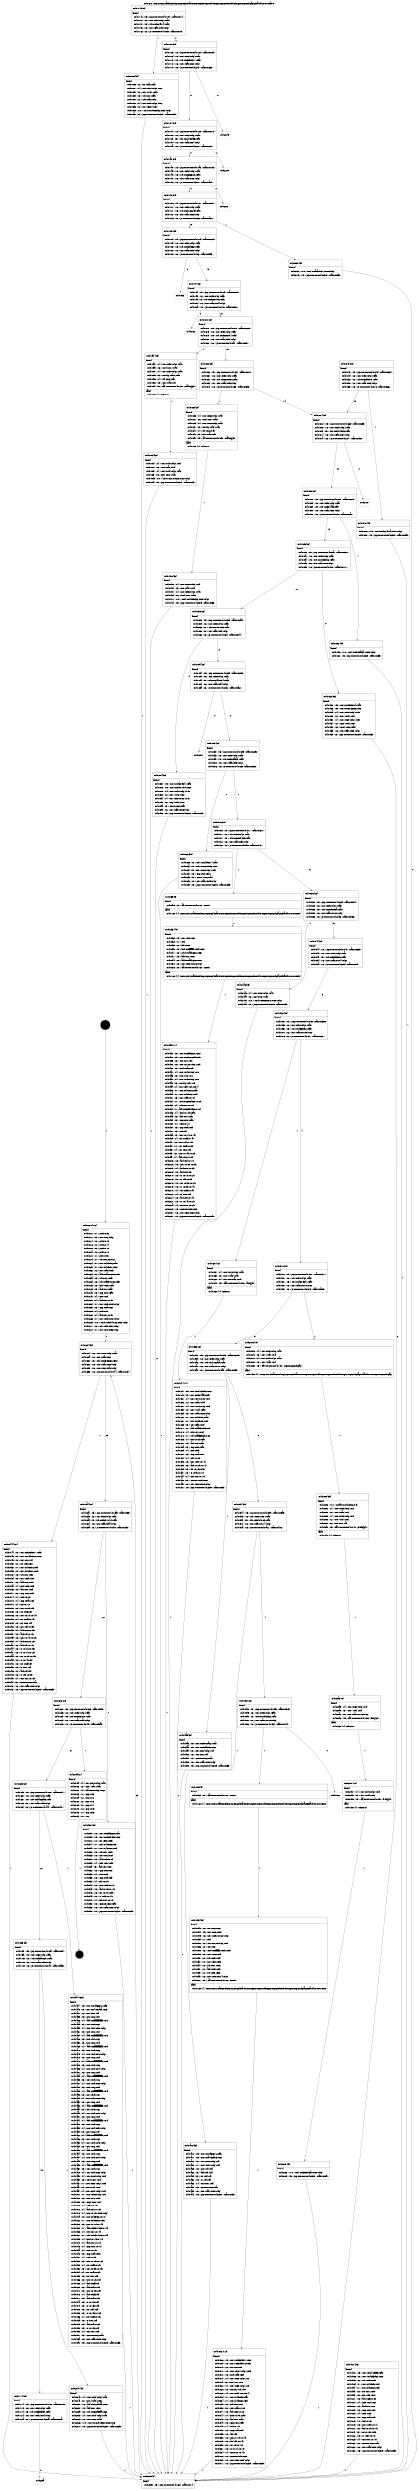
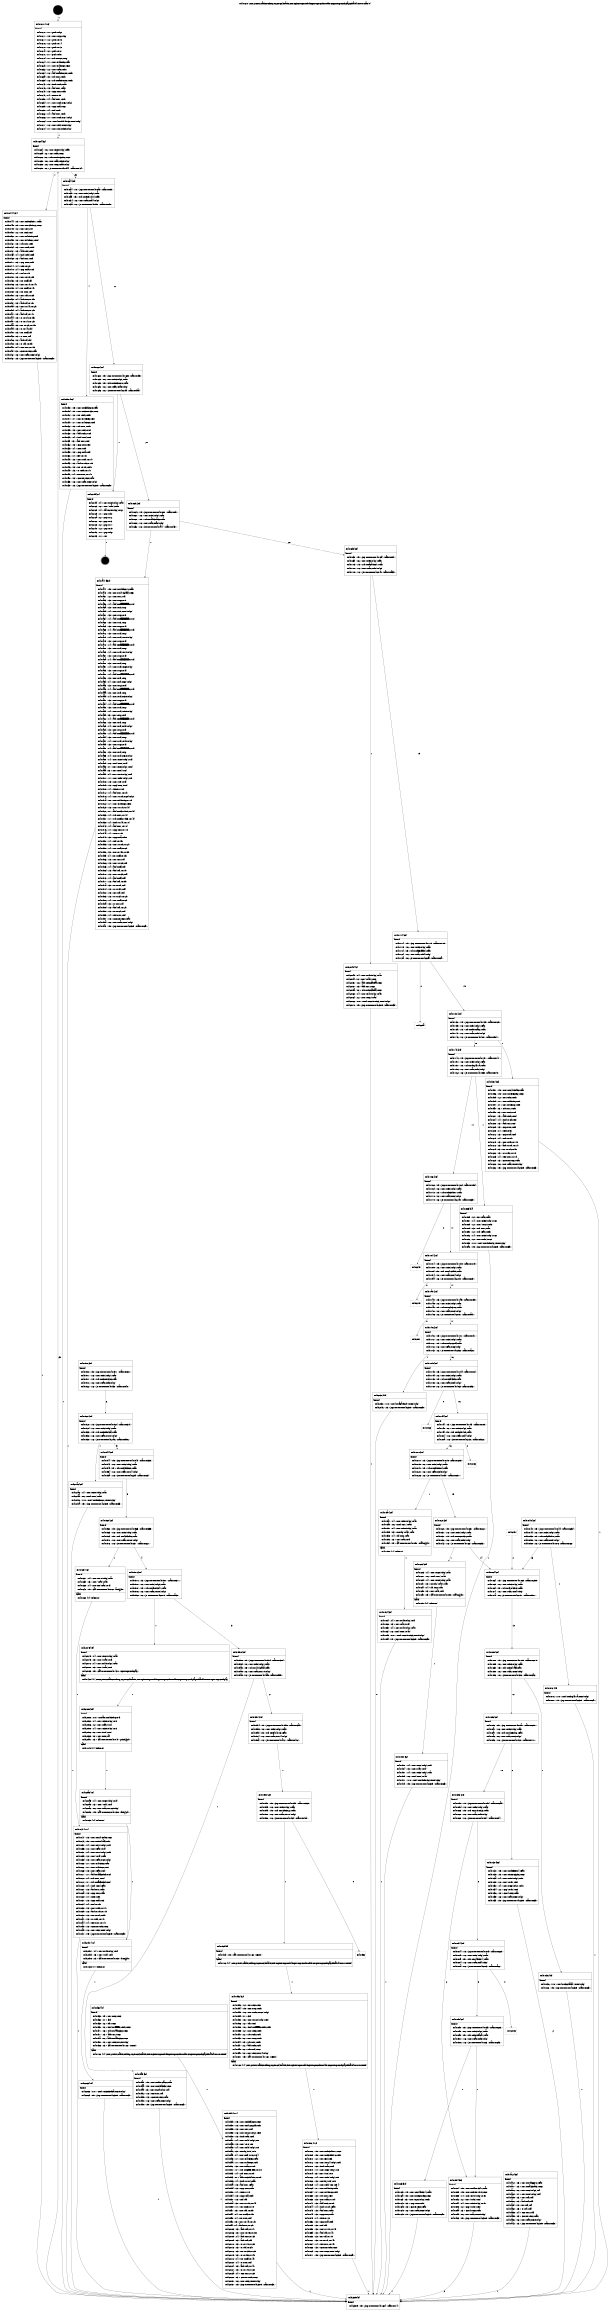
edge "0x401864 [28]" -> "0x402197": reversed
edge "0x4018f0 [28]" -> "0x40190c [28]": now "0x4018f0 [28]" -> "0x401ee4 [36]"
node "0x401f5e [5]": removed
node "0x401730 [28]": added
edge "0x4019b4 [28]" -> "0x401a12 [53]": removed, label "1"
